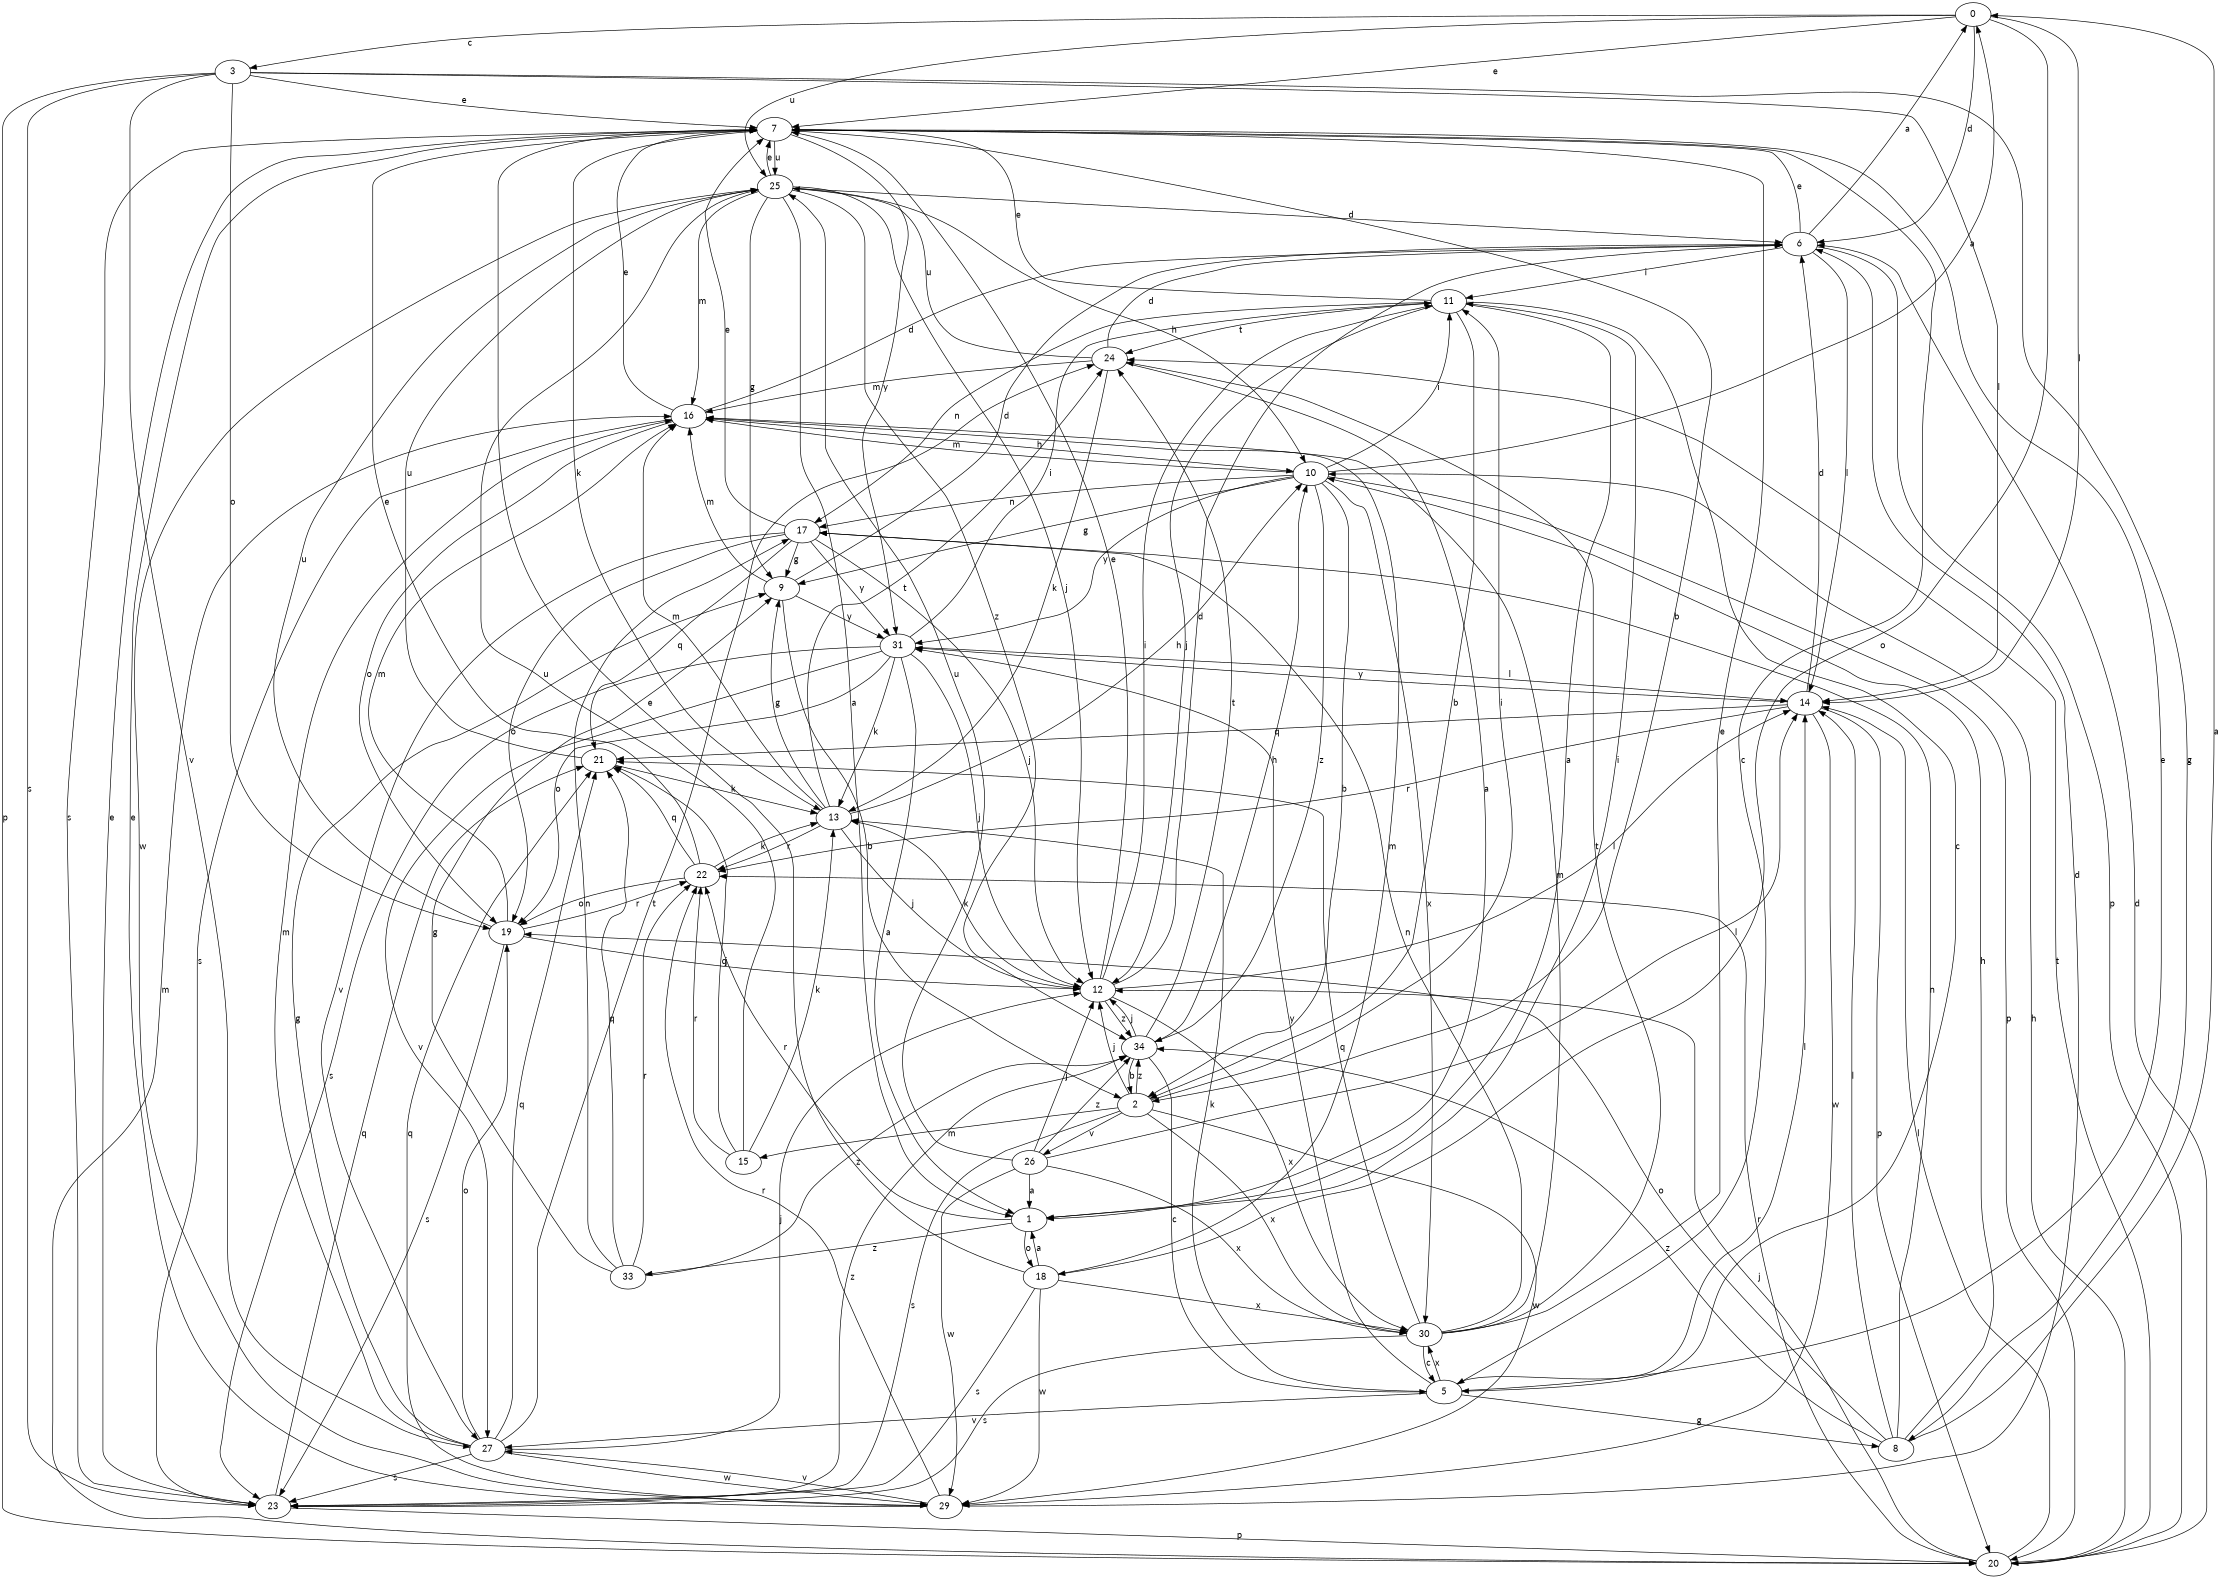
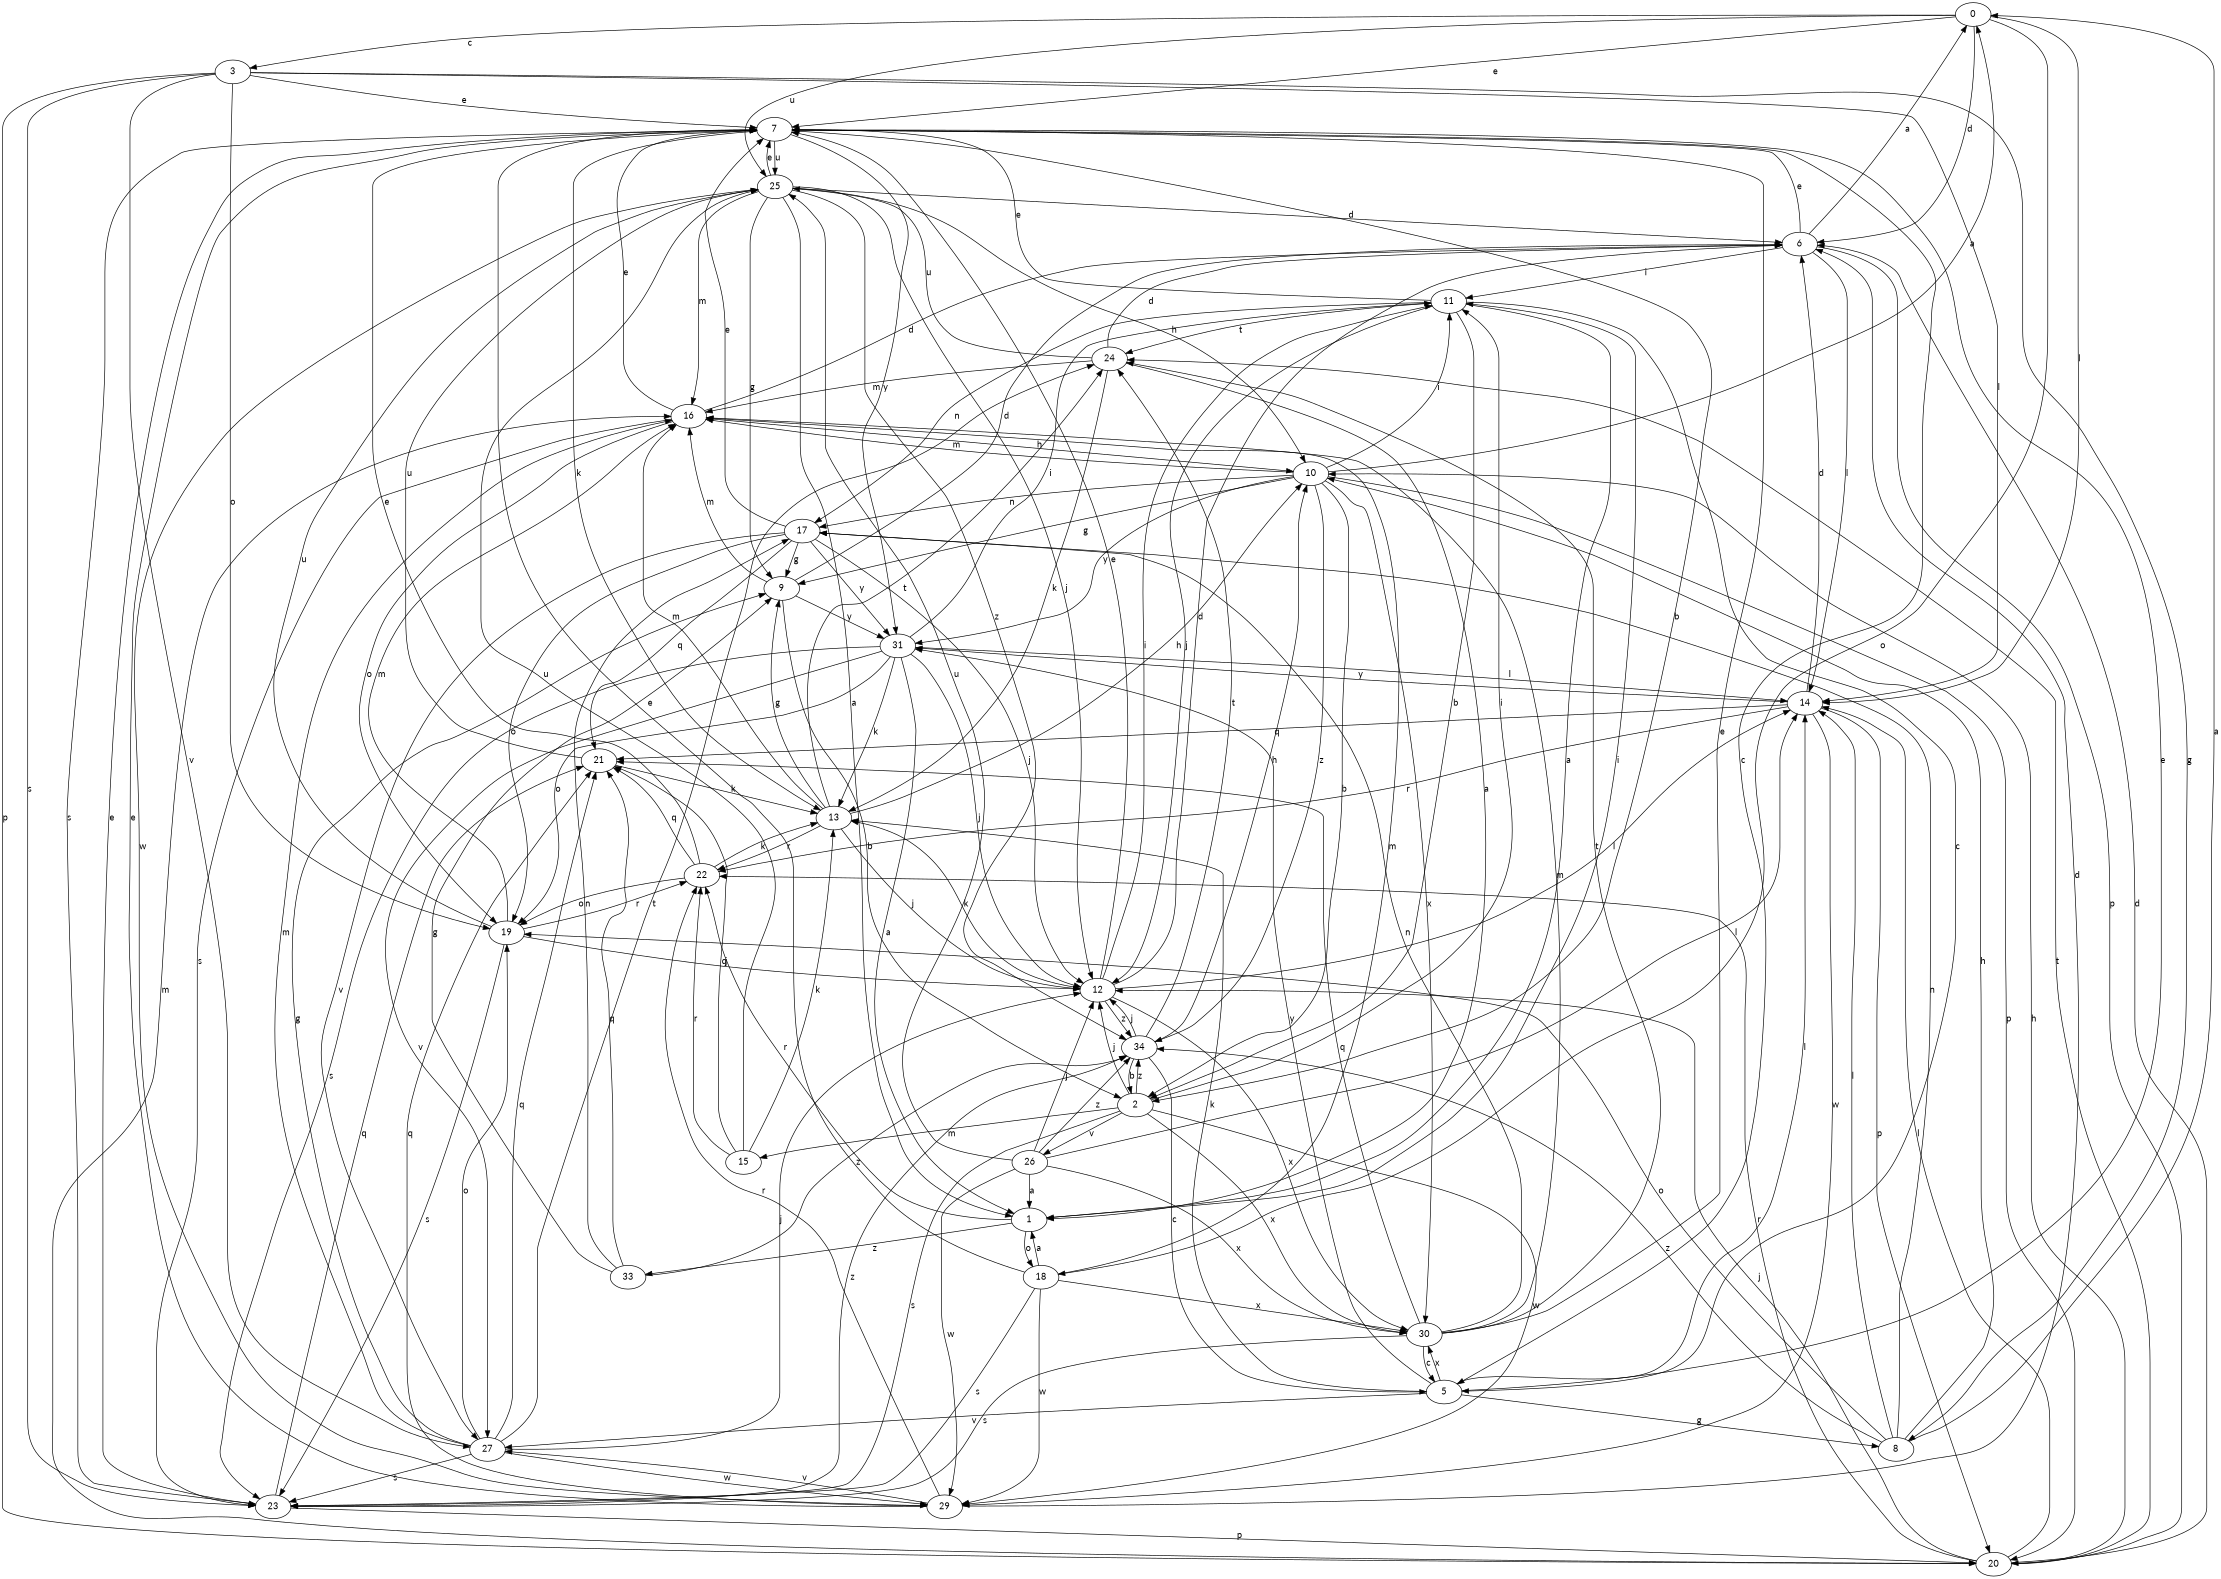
edge "33" -> "22": removed, label "r"
